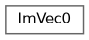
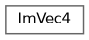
node "ImVec0": label "ImVec0" -> "ImVec4"
